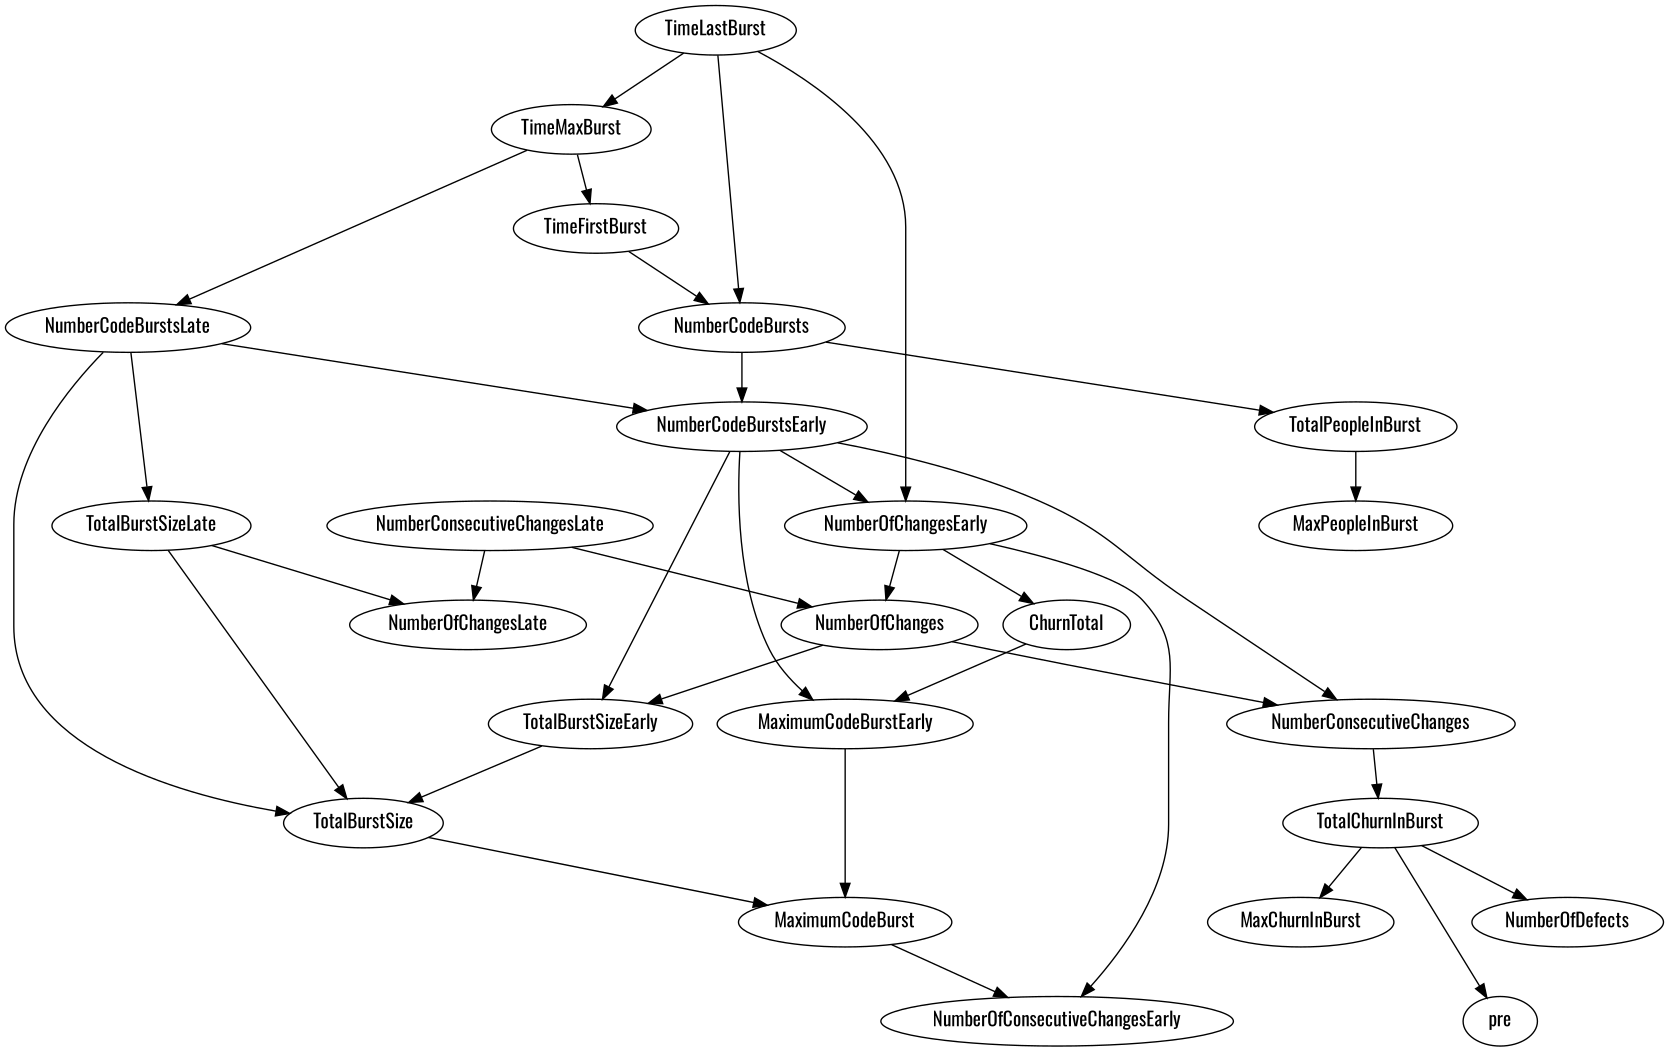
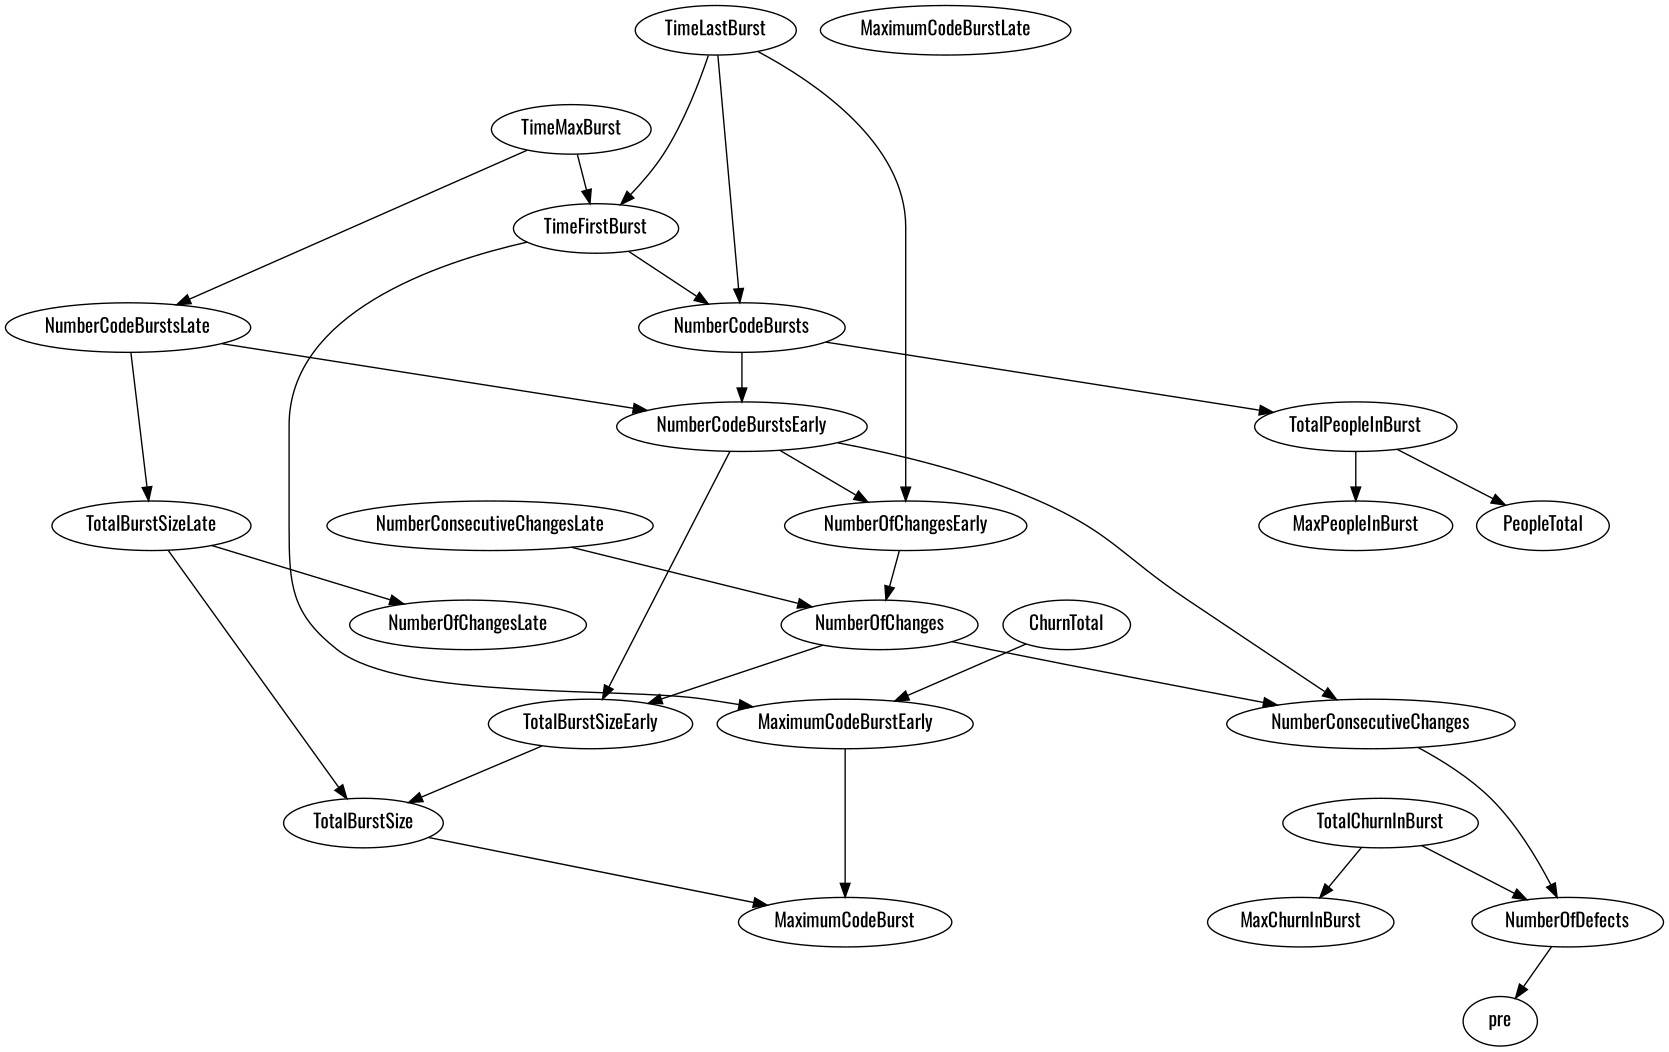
node "MaximumCodeBurstLate": added
edge "TimeLastBurst" -> "TimeMaxBurst": now "TimeLastBurst" -> "TimeFirstBurst"
node "PeopleTotal": added
edge "NumberConsecutiveChangesLate" -> "NumberOfChangesLate": removed
edge "NumberOfChangesEarly" -> "ChurnTotal": removed
edge "NumberCodeBurstsEarly" -> "MaximumCodeBurstEarly": now "TimeFirstBurst" -> "MaximumCodeBurstEarly"
edge "NumberCodeBurstsLate" -> "TotalBurstSize": removed
edge "NumberConsecutiveChanges" -> "TotalChurnInBurst": now "NumberConsecutiveChanges" -> "NumberOfDefects"
edge "TotalChurnInBurst" -> "pre": now "NumberOfDefects" -> "pre"
node "NumberOfConsecutiveChangesEarly": removed
